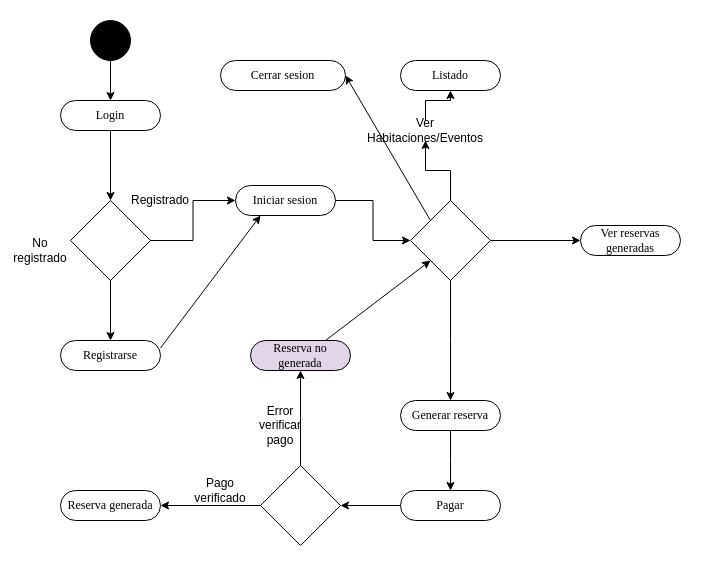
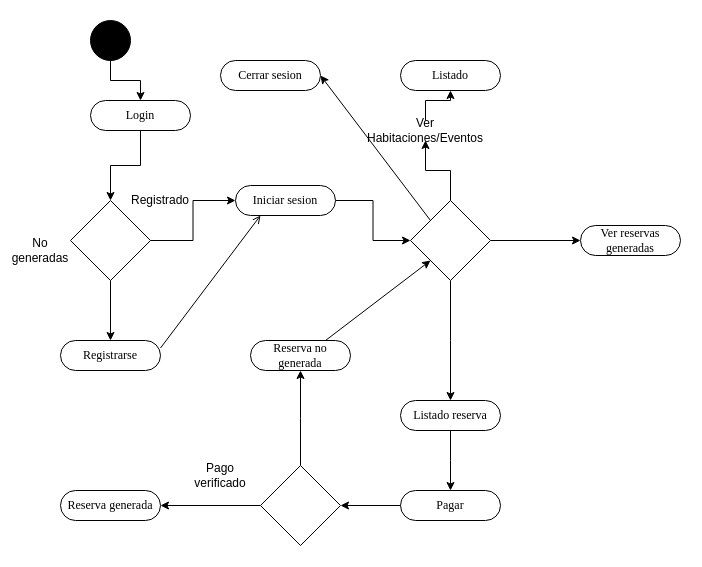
node "Cerrar sesion": size 125x30 -> 100x30
node "Login": moved (111, 116) -> (141, 116)
edge "Registrarse" -> "Iniciar sesion": arrowhead classic -> open
node "No registrado": label "No registrado" -> "No generadas"
node "Reserva no generada": fillcolor #e1d5e7 -> #ffffff
node "Generar reserva": label "Generar reserva" -> "Listado reserva"
node "Error verificar pago": removed
node "Pago verificado": moved (221, 491) -> (221, 476)
